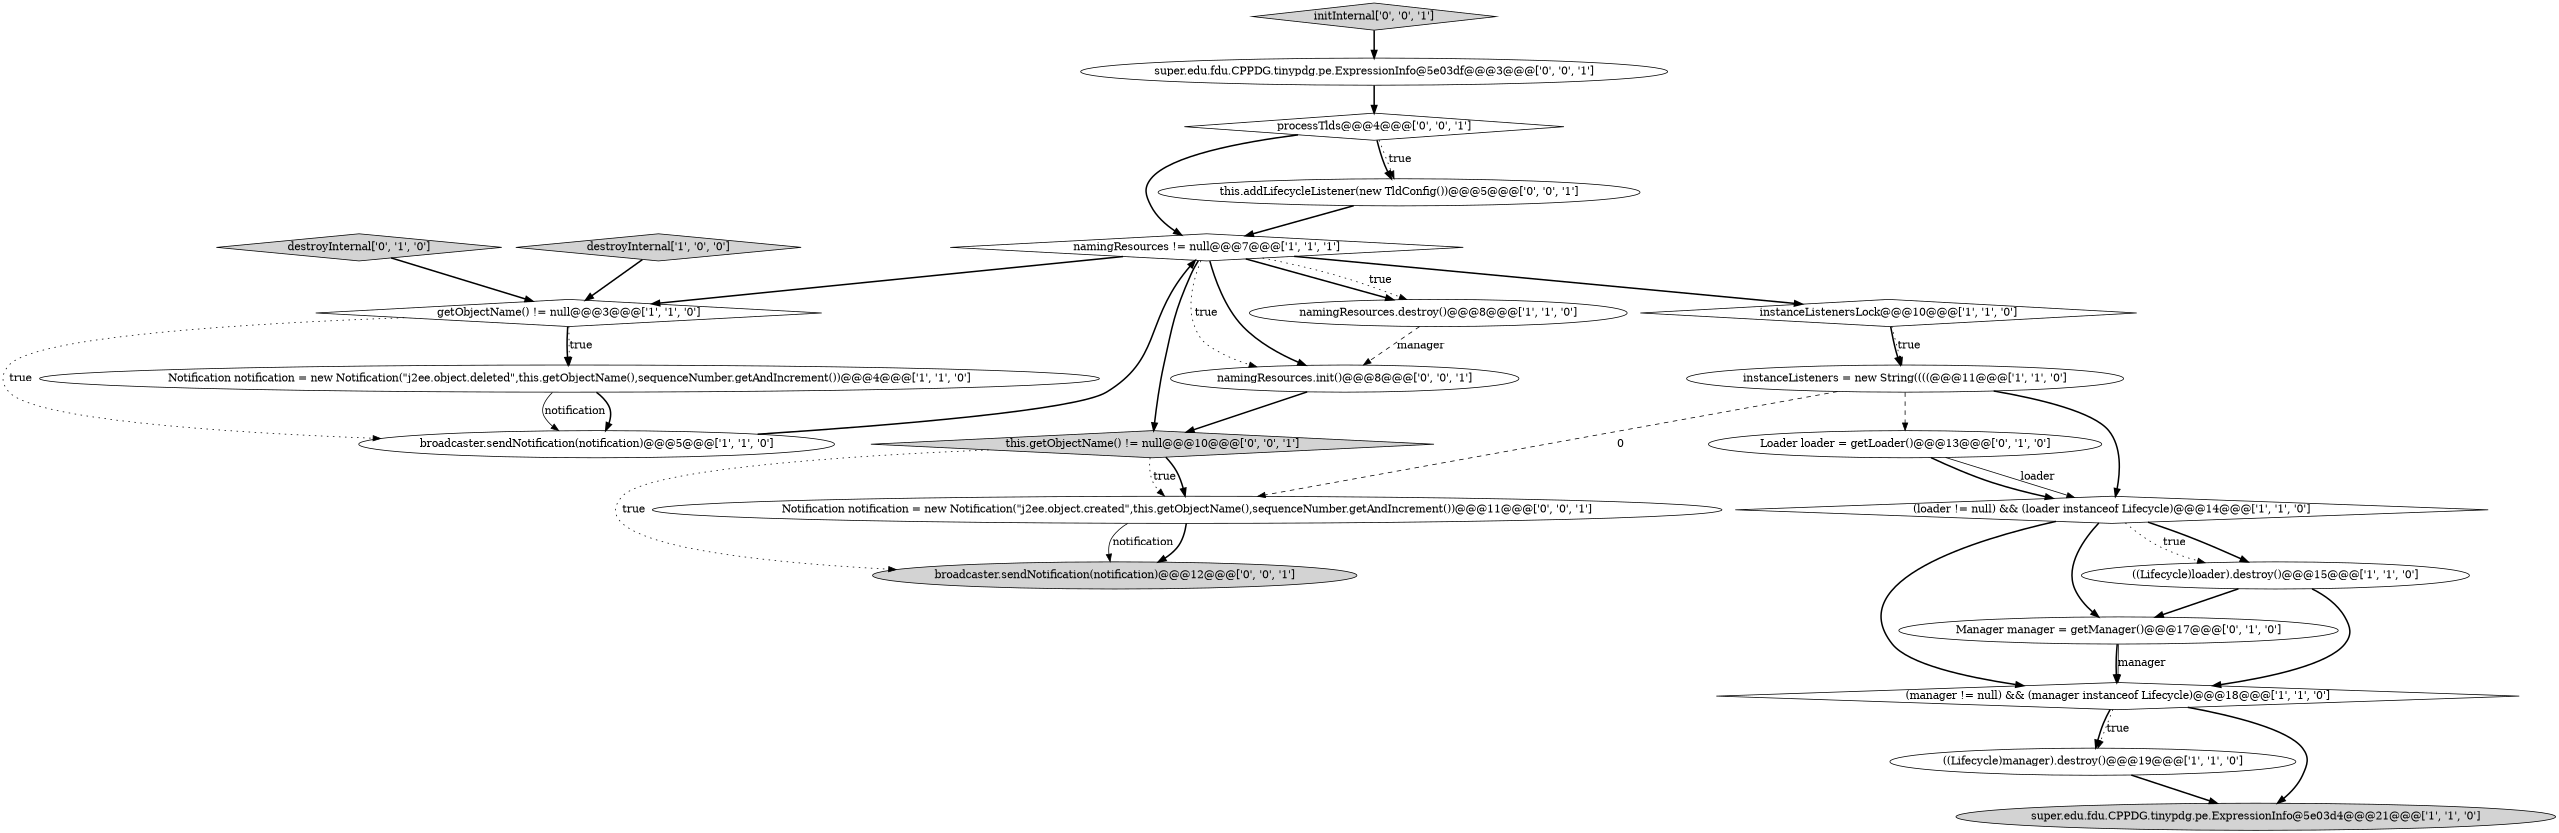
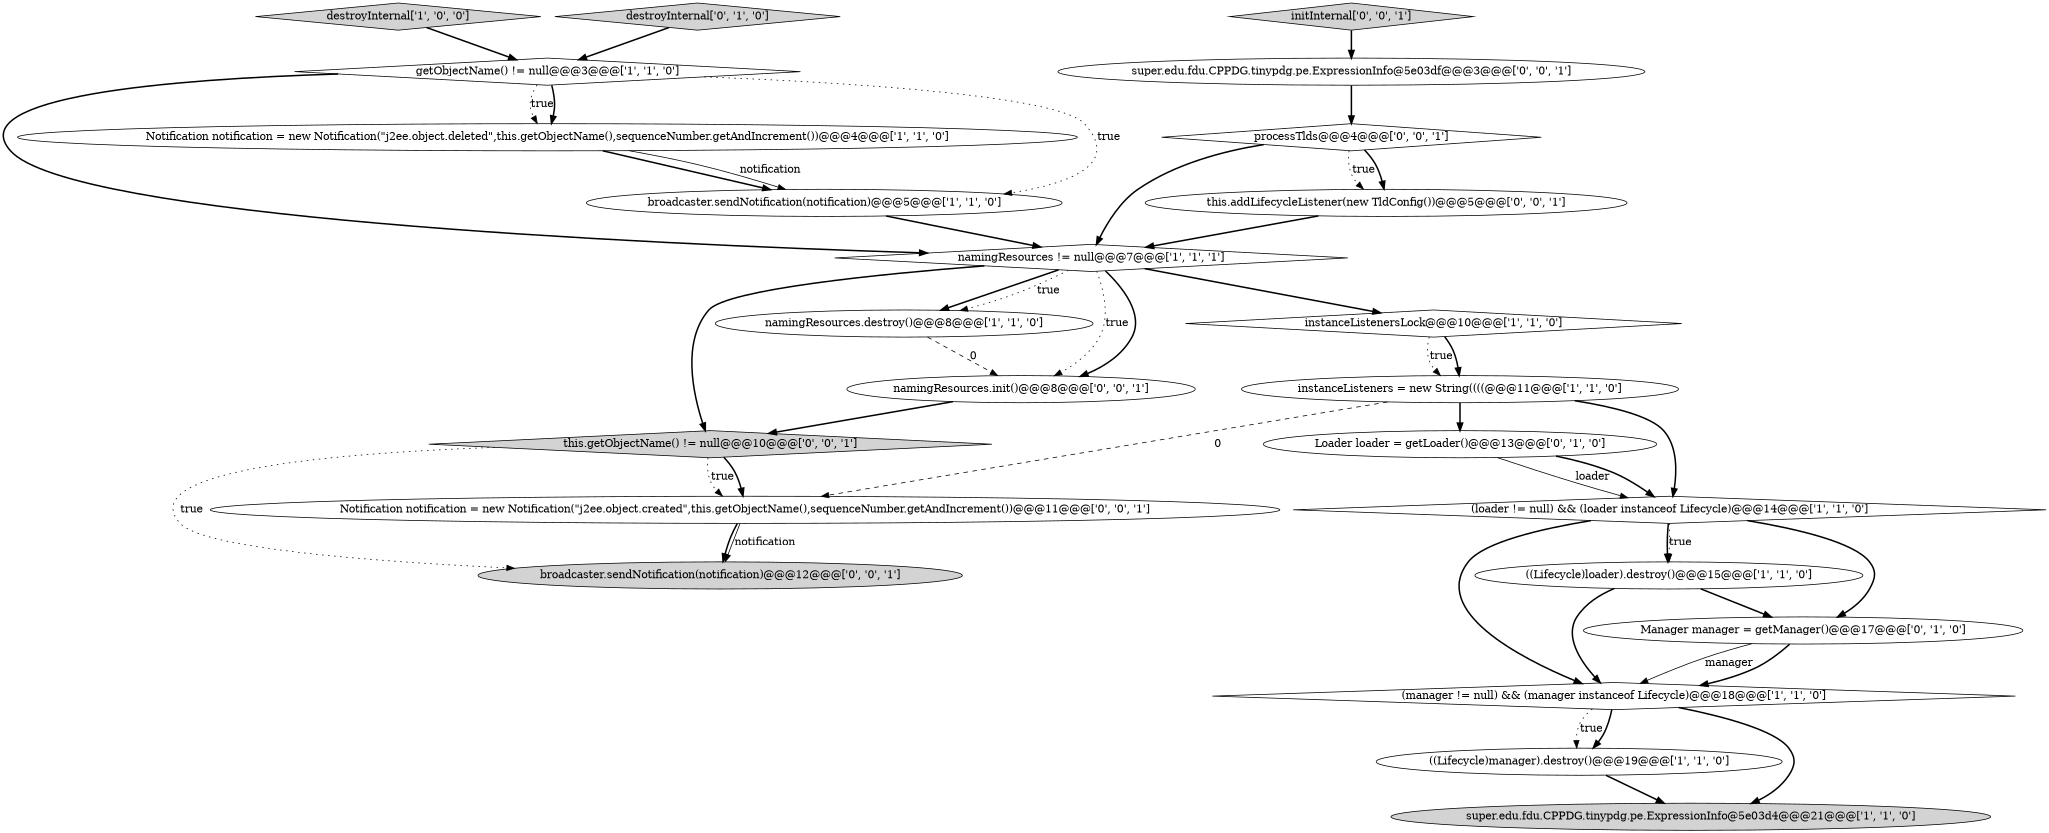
edge "namingResources != null@@@7@@@['1', '1', '1']" -> "getObjectName() != null@@@3@@@['1', '1', '0']": reversed
edge "namingResources.destroy()@@@8@@@['1', '1', '0']" -> "namingResources.init()@@@8@@@['0', '0', '1']": label "manager" -> "0"
edge "instanceListeners = new String((((@@@11@@@['1', '1', '0']" -> "Loader loader = getLoader()@@@13@@@['0', '1', '0']": style dashed -> bold
